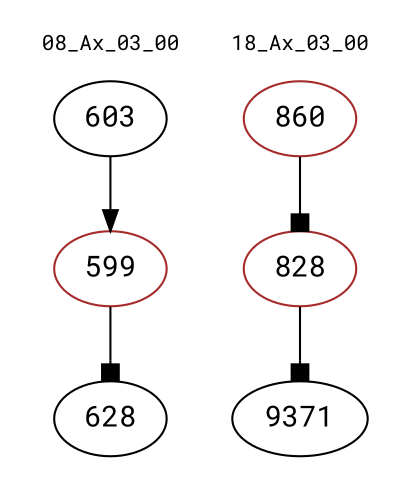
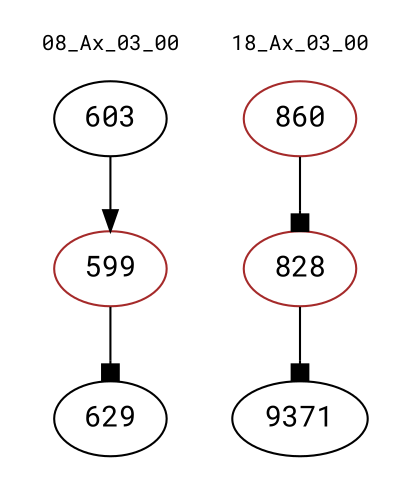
node "628": label "628" -> "629"
